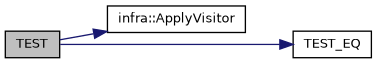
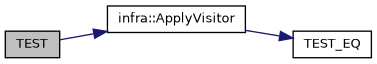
edge "TEST" -> "TEST_EQ": now "infra::ApplyVisitor" -> "TEST_EQ"
